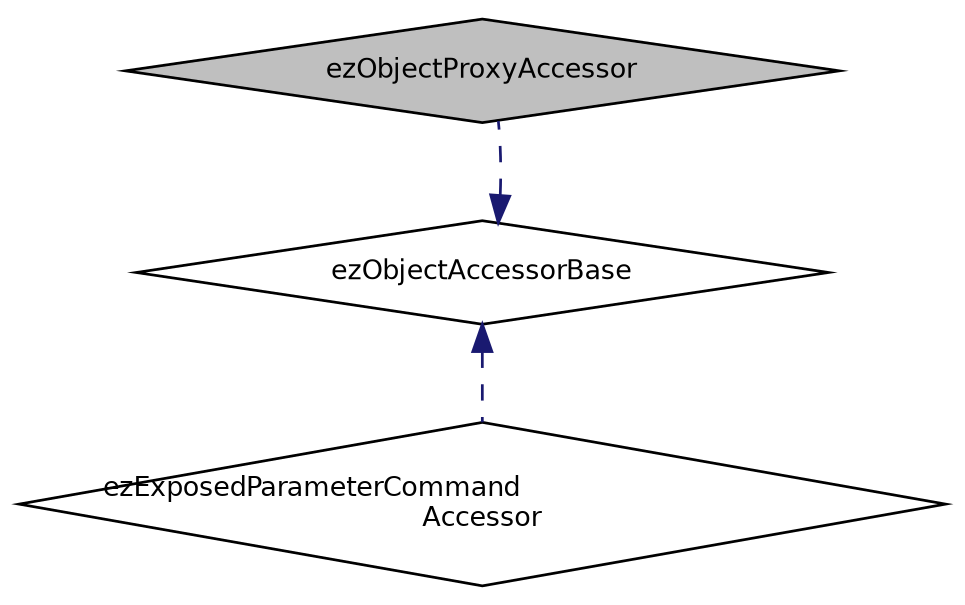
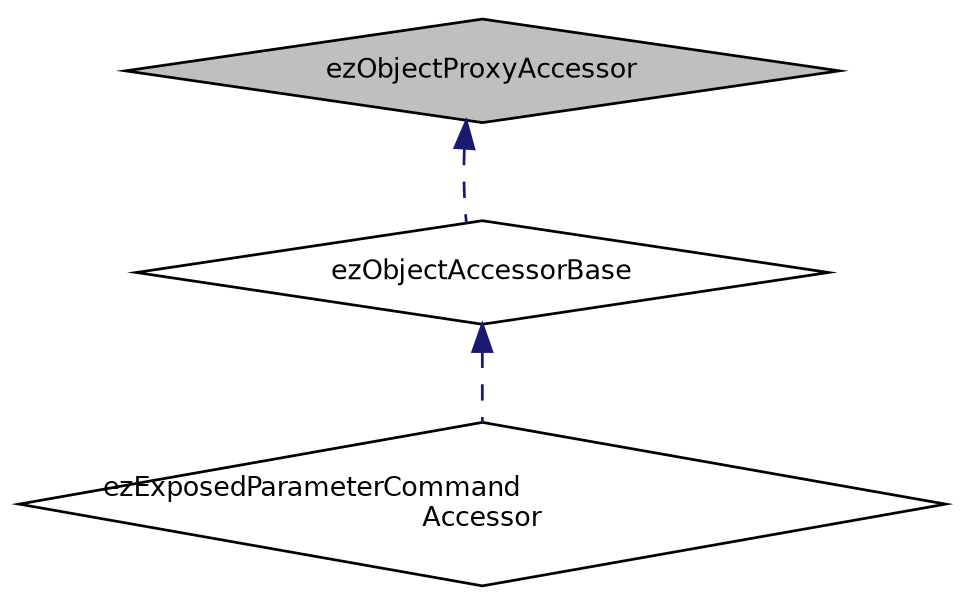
edge "ezObjectProxyAccessor" -> "ezObjectAccessorBase": reversed
